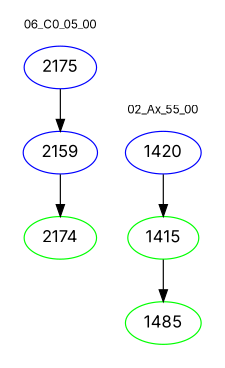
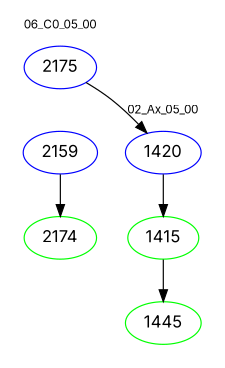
edge "2175" -> "2159": now "2175" -> "1420"
cluster "02_Ax_55_00": label "02_Ax_55_00" -> "02_Ax_05_00"
node "1485": label "1485" -> "1445"
